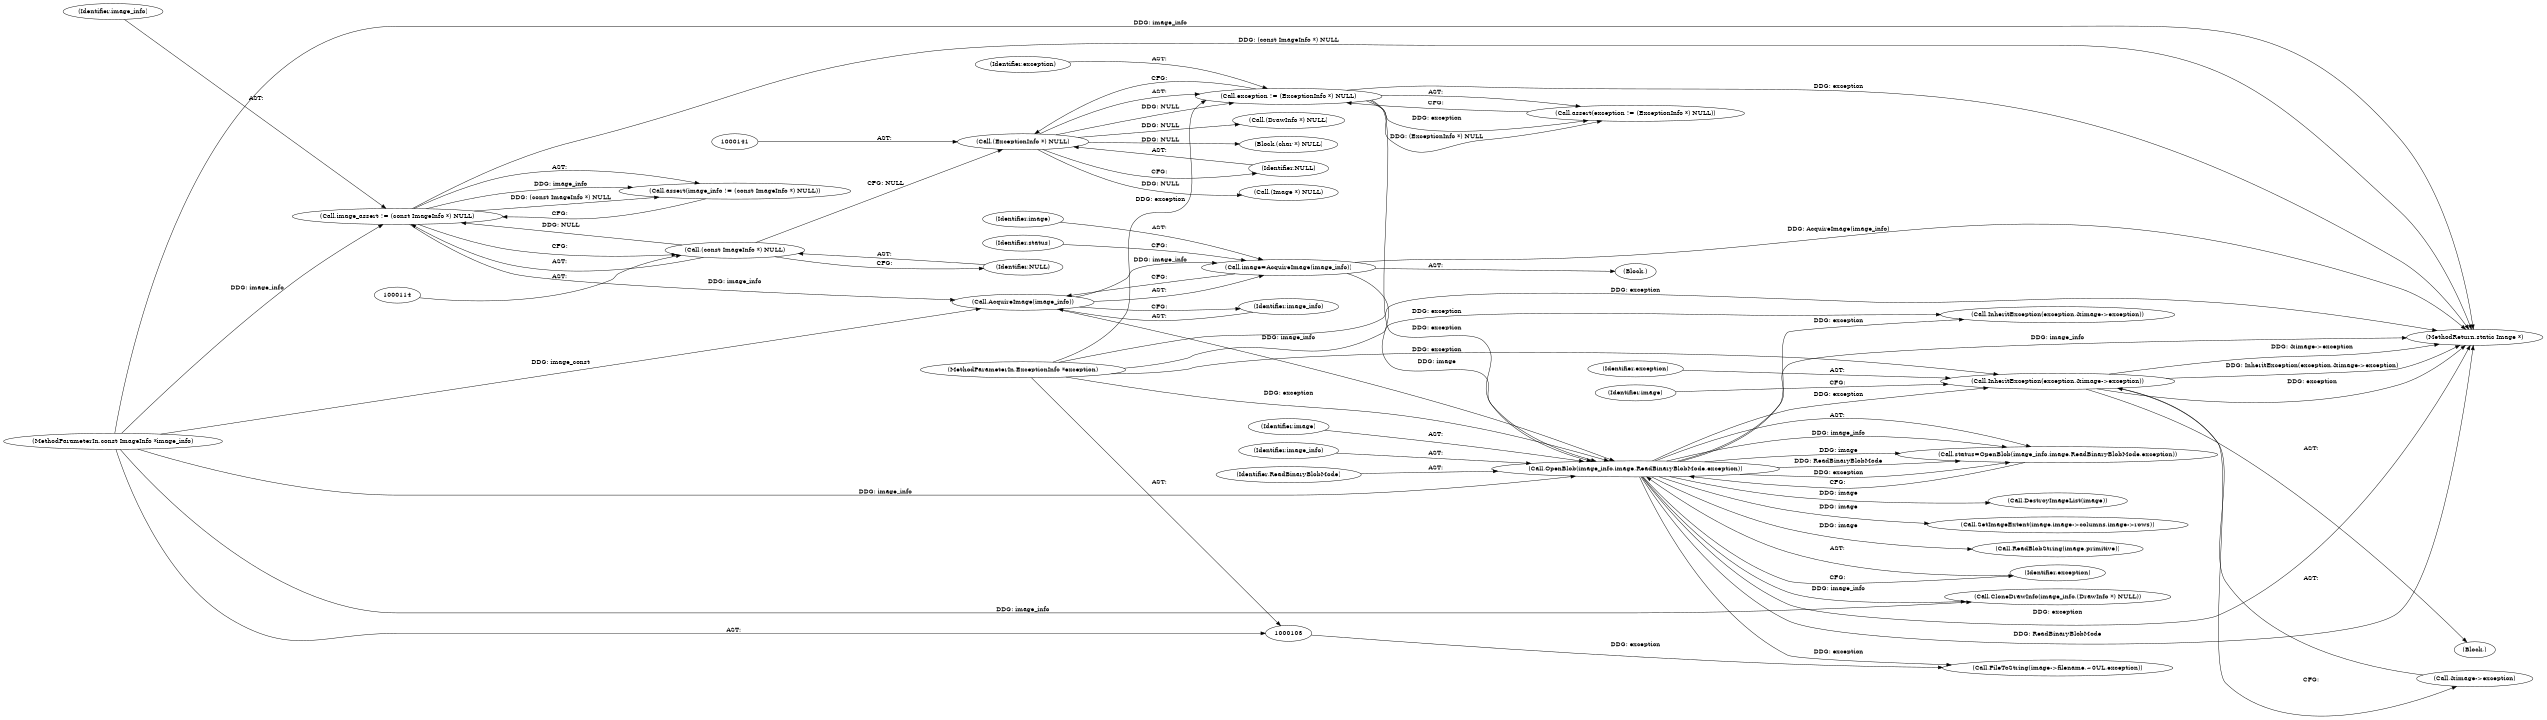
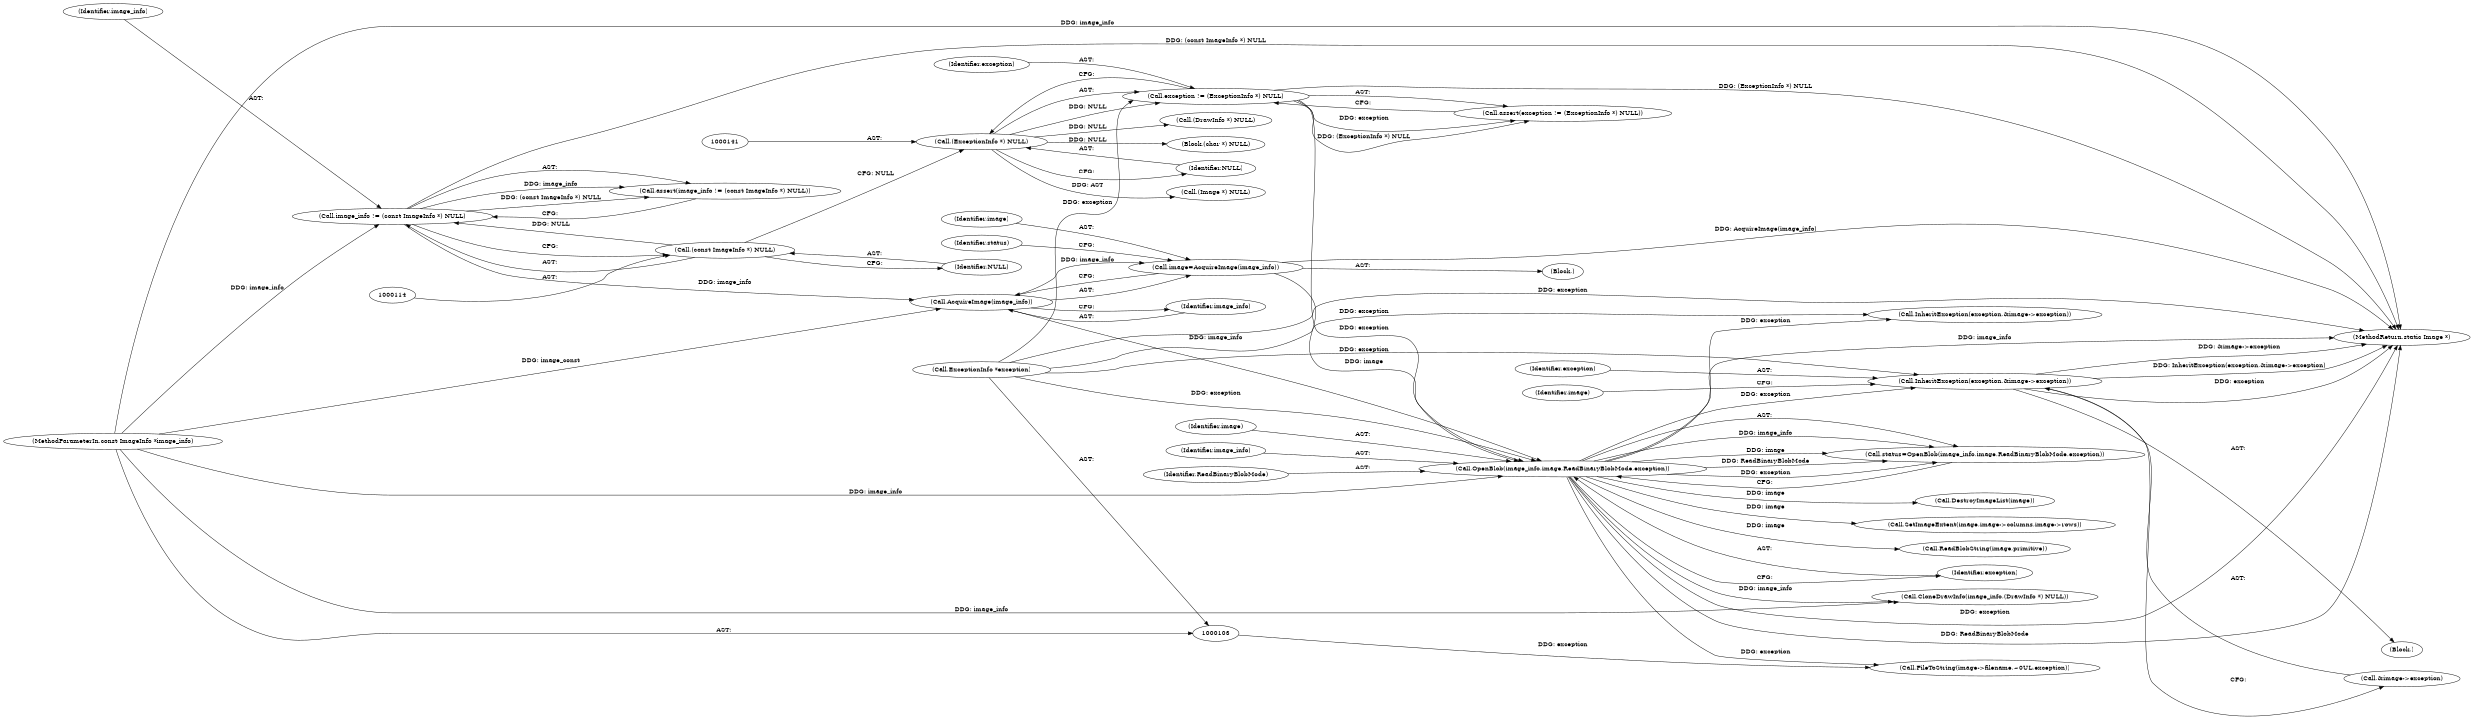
edge "(Call,exception != (ExceptionInfo *) NULL)" -> "(MethodReturn,static Image *)": label "DDG: exception" -> "DDG: (ExceptionInfo *) NULL"
edge "(Call,(ExceptionInfo *) NULL)" -> "(Call,(Image *) NULL)": label "DDG: NULL" -> "DDG: AST"
node "(Call,image_assert != (const ImageInfo *) NULL)": label "(Call,image_assert != (const ImageInfo *) NULL)" -> "(Call,image_info != (const ImageInfo *) NULL)"
node "(MethodParameterIn,ExceptionInfo *exception)": label "(MethodParameterIn,ExceptionInfo *exception)" -> "(Call,ExceptionInfo *exception)"
